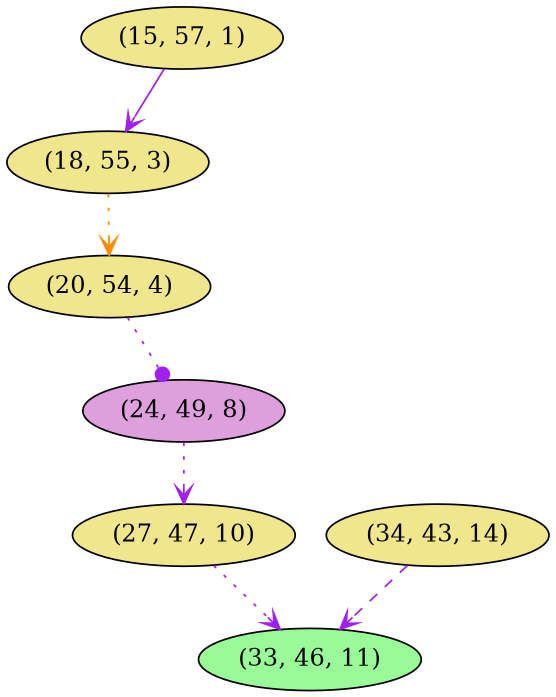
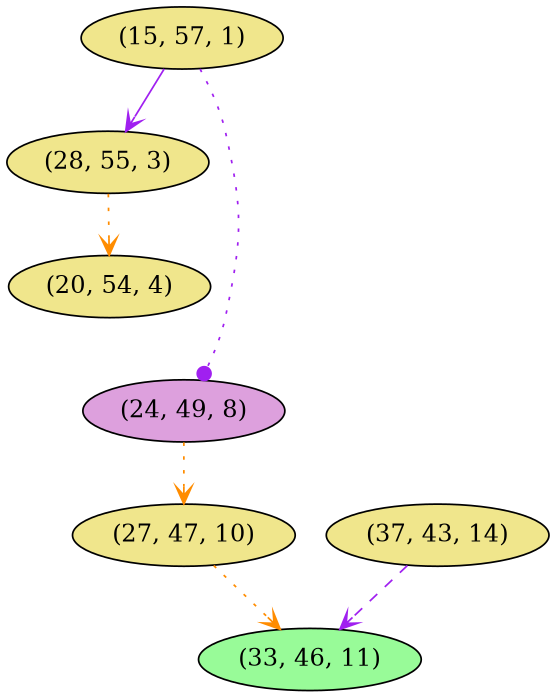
node "(18, 55, 3)": label "(18, 55, 3)" -> "(28, 55, 3)"
edge "(20, 54, 4)" -> "(24, 49, 8)": now "(15, 57, 1)" -> "(24, 49, 8)"
edge "(24, 49, 8)" -> "(27, 47, 10)": color purple -> darkorange
node "(34, 43, 14)": label "(34, 43, 14)" -> "(37, 43, 14)"
edge "(27, 47, 10)" -> "(33, 46, 11)": color purple -> darkorange
